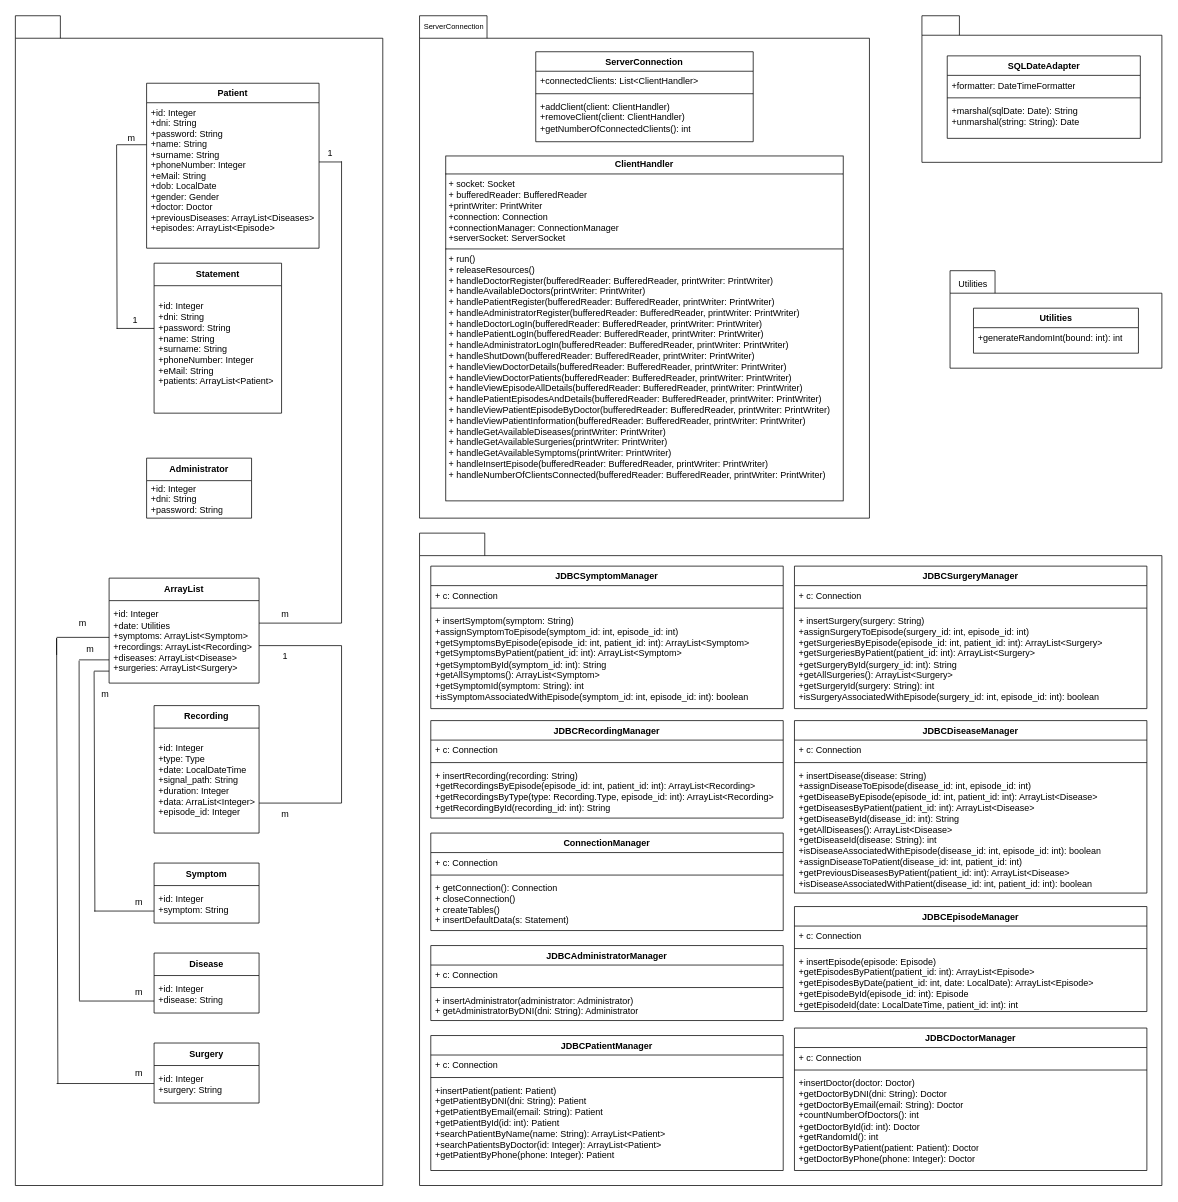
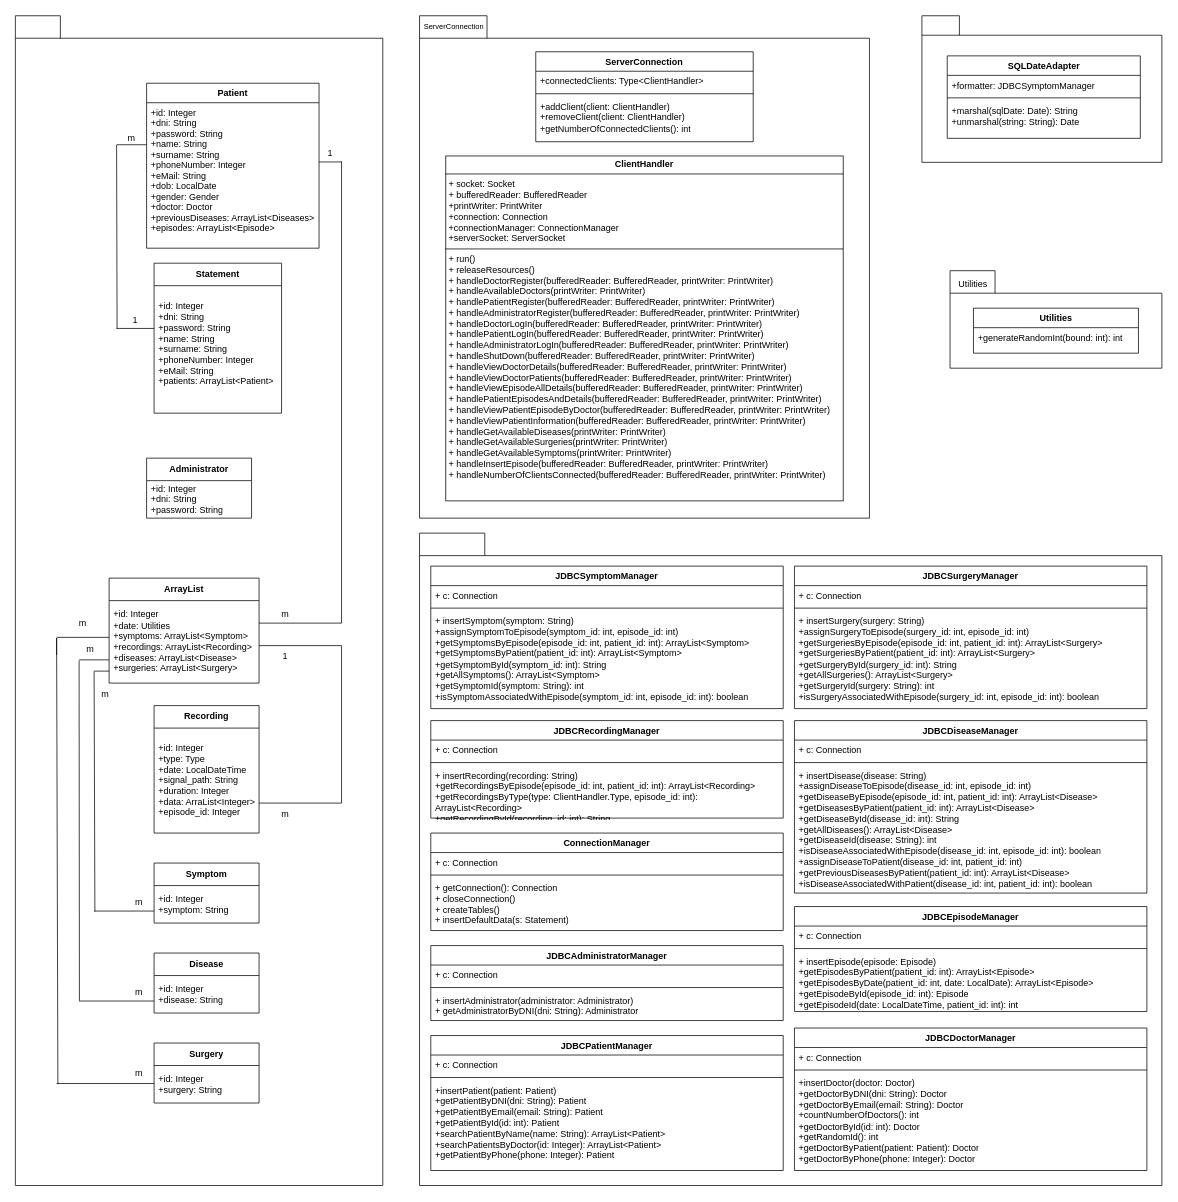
node "+connectedClients: List<ClientHandler>": label "+connectedClients: List<ClientHandler>" -> "+connectedClients: Type<ClientHandler>"
node "+formatter: DateTimeFormatter": label "+formatter: DateTimeFormatter" -> "+formatter: JDBCSymptomManager"
node "+ insertRecording(recording: String) +getRecordingsByEpisode(episode_id: int, patient_id: int): ArrayList<Recording> +getRecordingsByType(type: Recording.Type, episode_id: int): ArrayList<Recording> +getRecordingById(recording_id: int): String": label "+ insertRecording(recording: String) +getRecordingsByEpisode(episode_id: int, patient_id: int): ArrayList<Recording> +getRecordingsByType(type: Recording.Type, episode_id: int): ArrayList<Recording> +getRecordingById(recording_id: int): String" -> "+ insertRecording(recording: String) +getRecordingsByEpisode(episode_id: int, patient_id: int): ArrayList<Recording> +getRecordingsByType(type: ClientHandler.Type, episode_id: int): ArrayList<Recording> +getRecordingById(recording_id: int): String"
